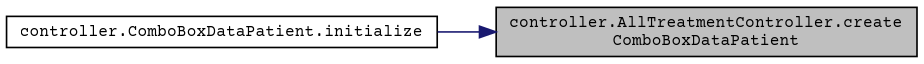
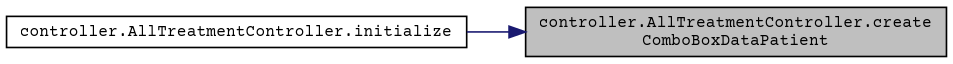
node "controller.ComboBoxDataPatient.initialize": label "controller.ComboBoxDataPatient.initialize" -> "controller.AllTreatmentController.initialize"
